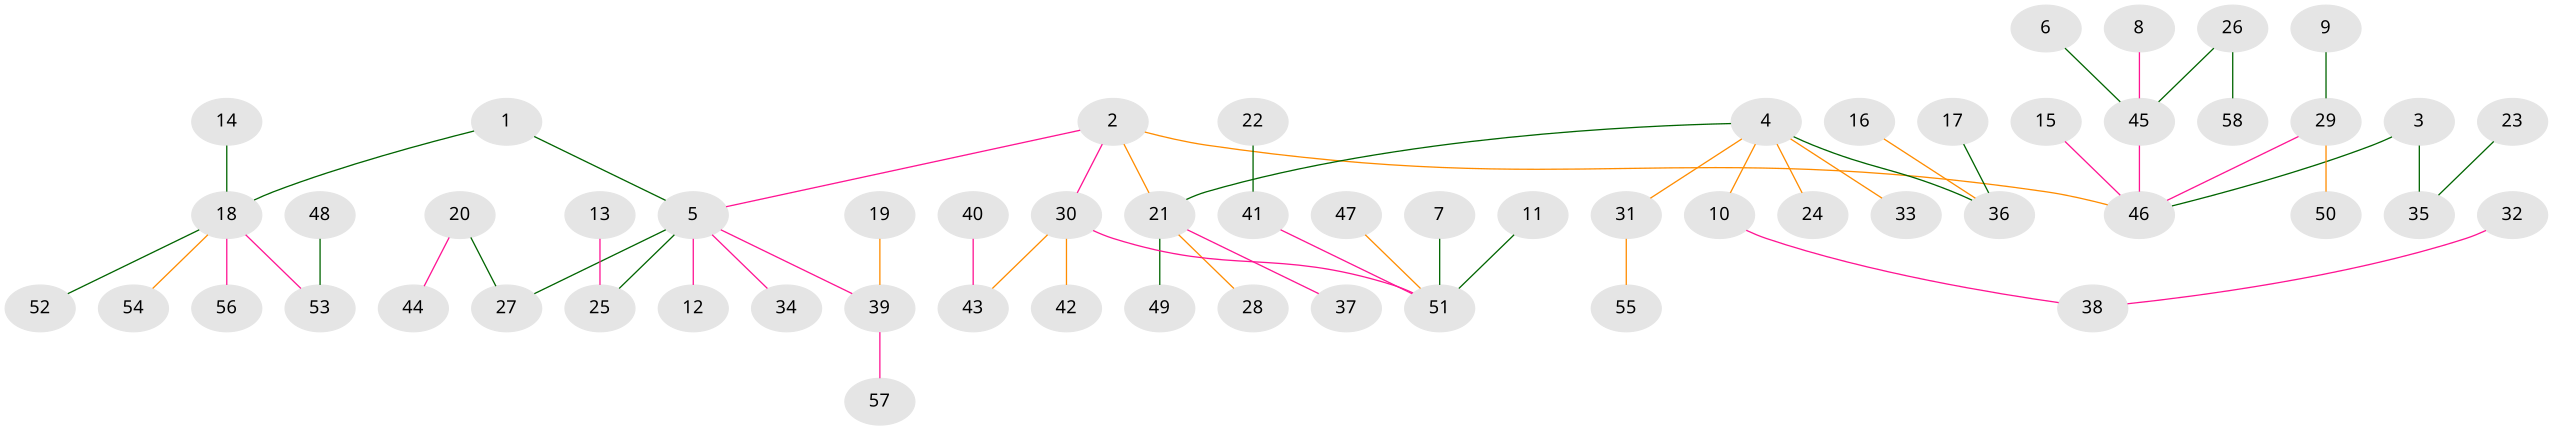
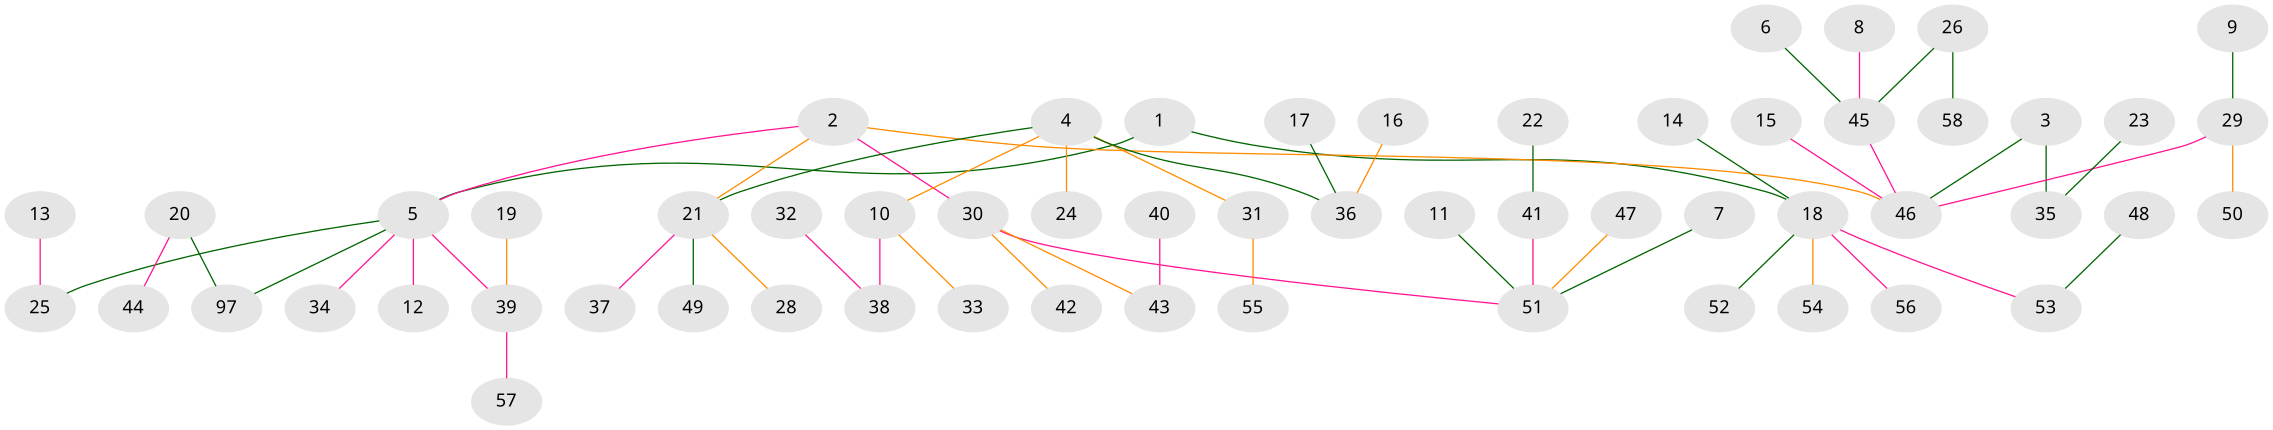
edge "4" -- "33": now "10" -- "33"
node "27": label "27" -> "97"
